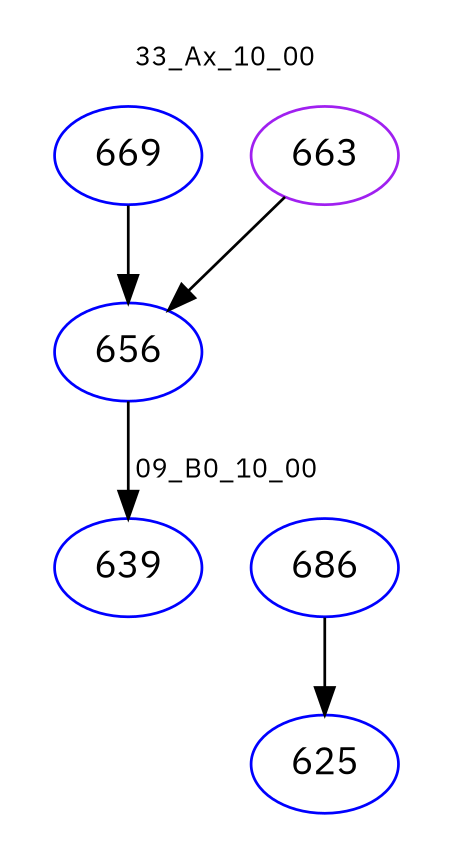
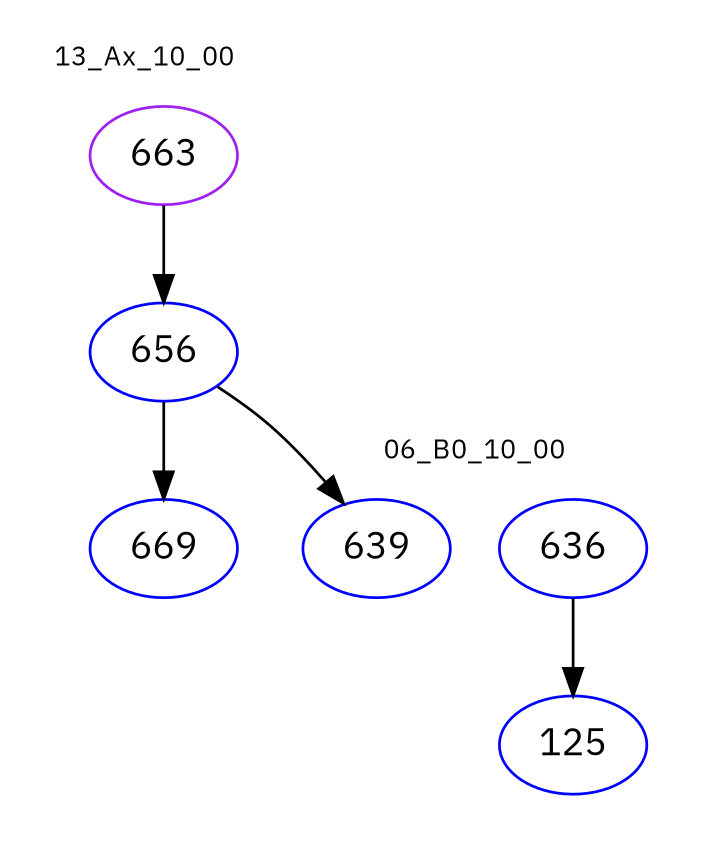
cluster "33_Ax_10_00": label "33_Ax_10_00" -> "13_Ax_10_00"
edge "669" -> "656": reversed
cluster "09_B0_10_00": label "09_B0_10_00" -> "06_B0_10_00"
node "686": label "686" -> "636"
node "625": label "625" -> "125"
